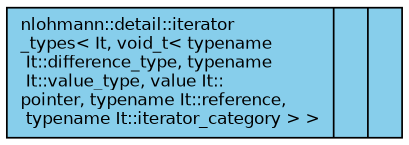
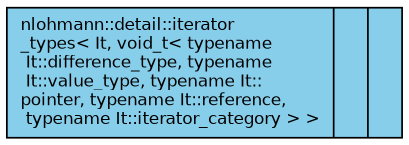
node "nlohmann::detail::iterator": text "It::value_type, value It::" -> "It::value_type, typename It::"
